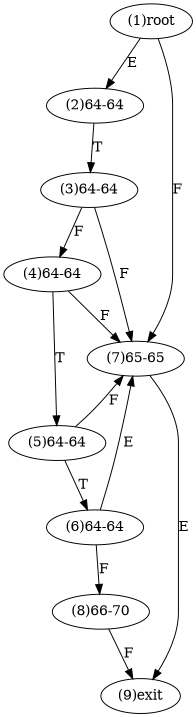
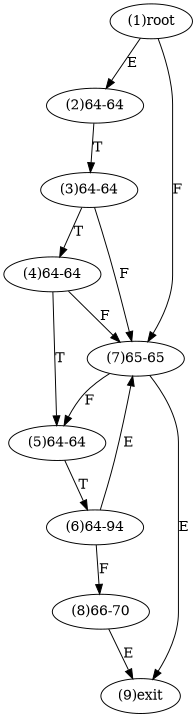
edge "(3)64-64" -> "(4)64-64": label "F" -> "T"
edge "(5)64-64" -> "(7)65-65": reversed
node "(6)64-64": label "(6)64-64" -> "(6)64-94"
edge "(8)66-70" -> "(9)exit": label "F" -> "E"
